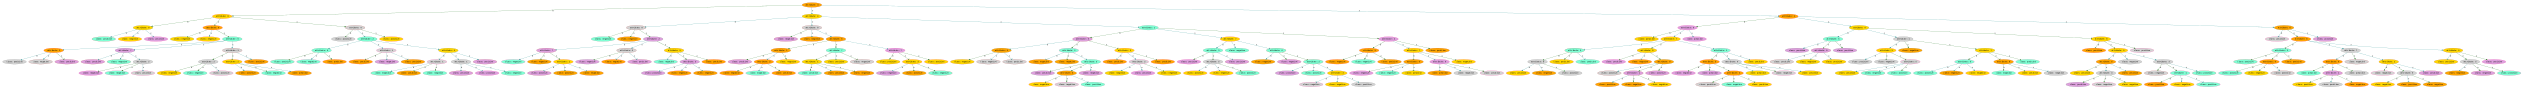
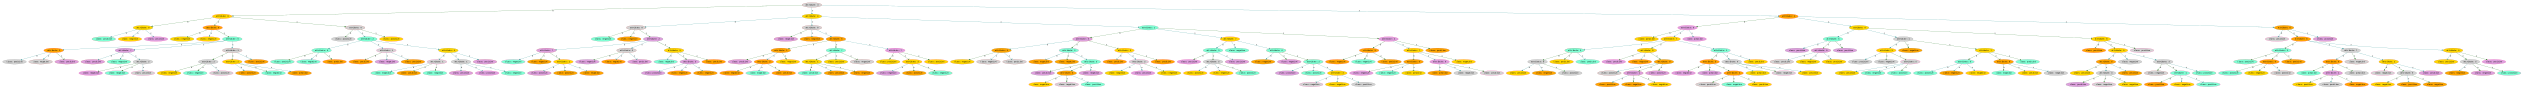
node "attribute: 4": fillcolor orange -> lightgrey
